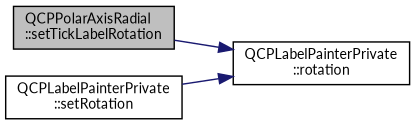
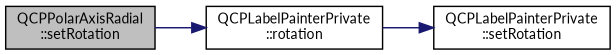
node "QCPPolarAxisRadial ::setTickLabelRotation": label "QCPPolarAxisRadial ::setTickLabelRotation" -> "QCPPolarAxisRadial ::setRotation"
edge "QCPLabelPainterPrivate ::setRotation" -> "QCPLabelPainterPrivate ::rotation": reversed
